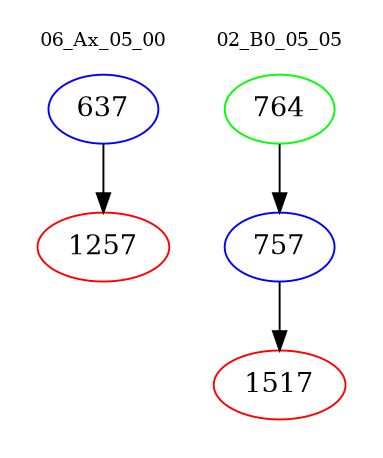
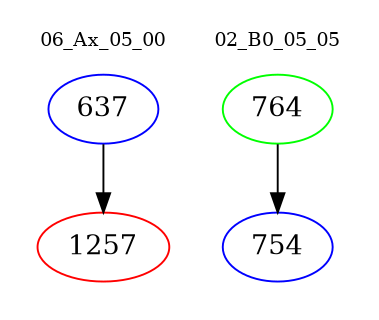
node "757": label "757" -> "754"
node "1517": removed
